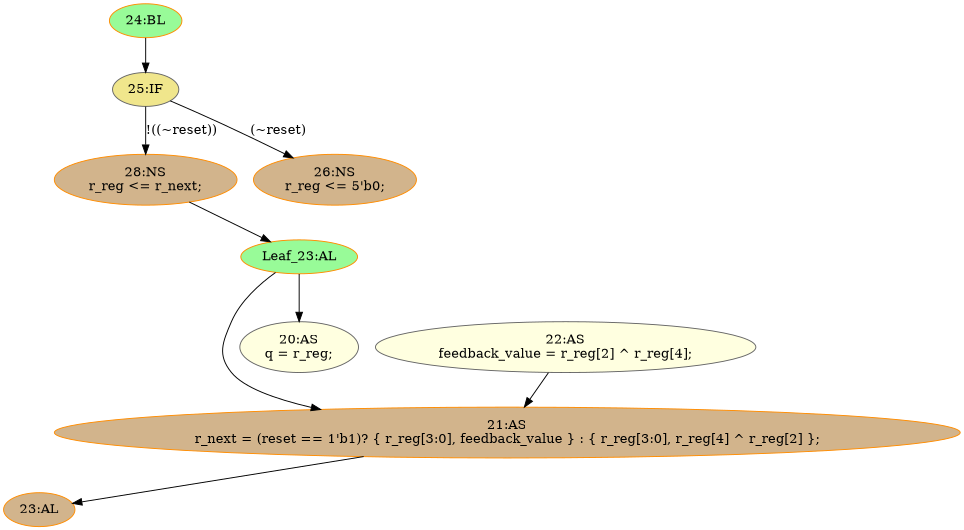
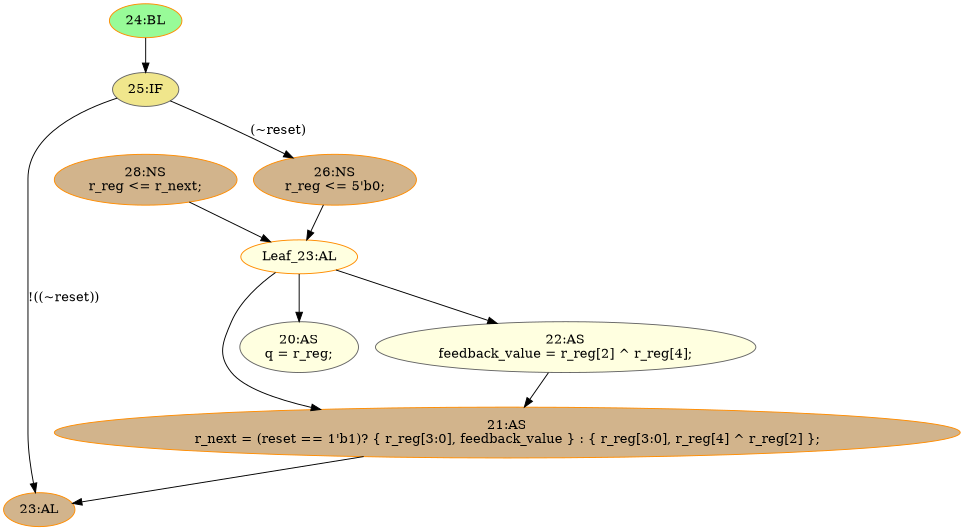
edge "25:IF" -> "28:NS r_reg <= r_next;": now "25:IF" -> "23:AL"
edge "26:NS r_reg <= 5'b0;" -> "Leaf_23:AL": added
node "Leaf_23:AL": fillcolor palegreen -> lightyellow
edge "Leaf_23:AL" -> "22:AS feedback_value = r_reg[2] ^ r_reg[4];": added
